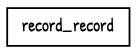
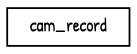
node "record_record": label "record_record" -> "cam_record"
